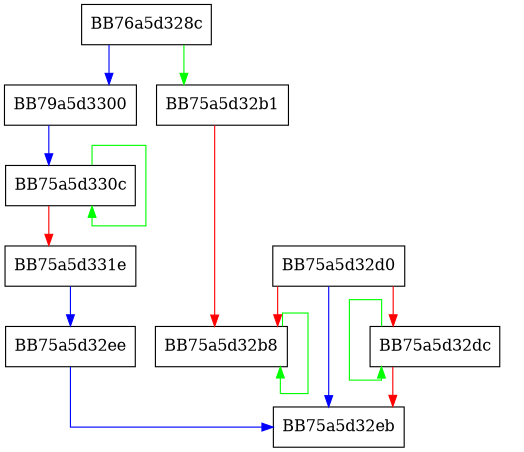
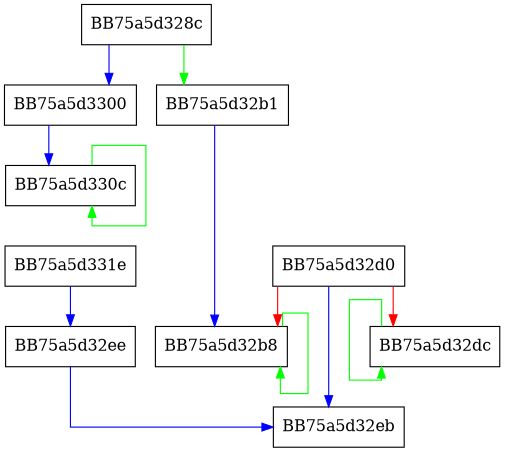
node "BB76a5d328c": label "BB76a5d328c" -> "BB75a5d328c"
node "BB79a5d3300": label "BB79a5d3300" -> "BB75a5d3300"
edge "BB75a5d330c" -> "BB75a5d331e": removed
edge "BB75a5d32b1" -> "BB75a5d32b8": color red -> blue
edge "BB75a5d32dc" -> "BB75a5d32eb": removed
